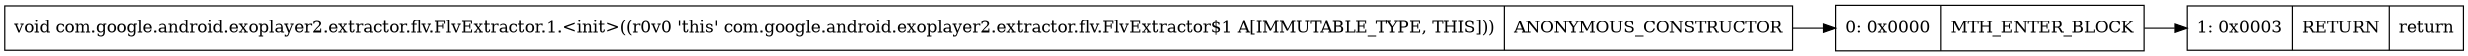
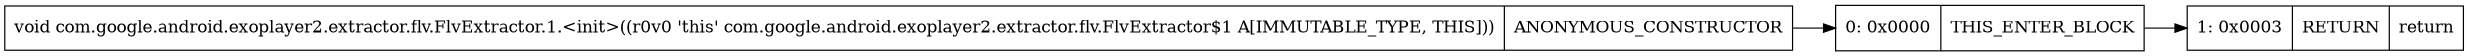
node "0: 0x0000": text "MTH_ENTER_BLOCK" -> "THIS_ENTER_BLOCK"
